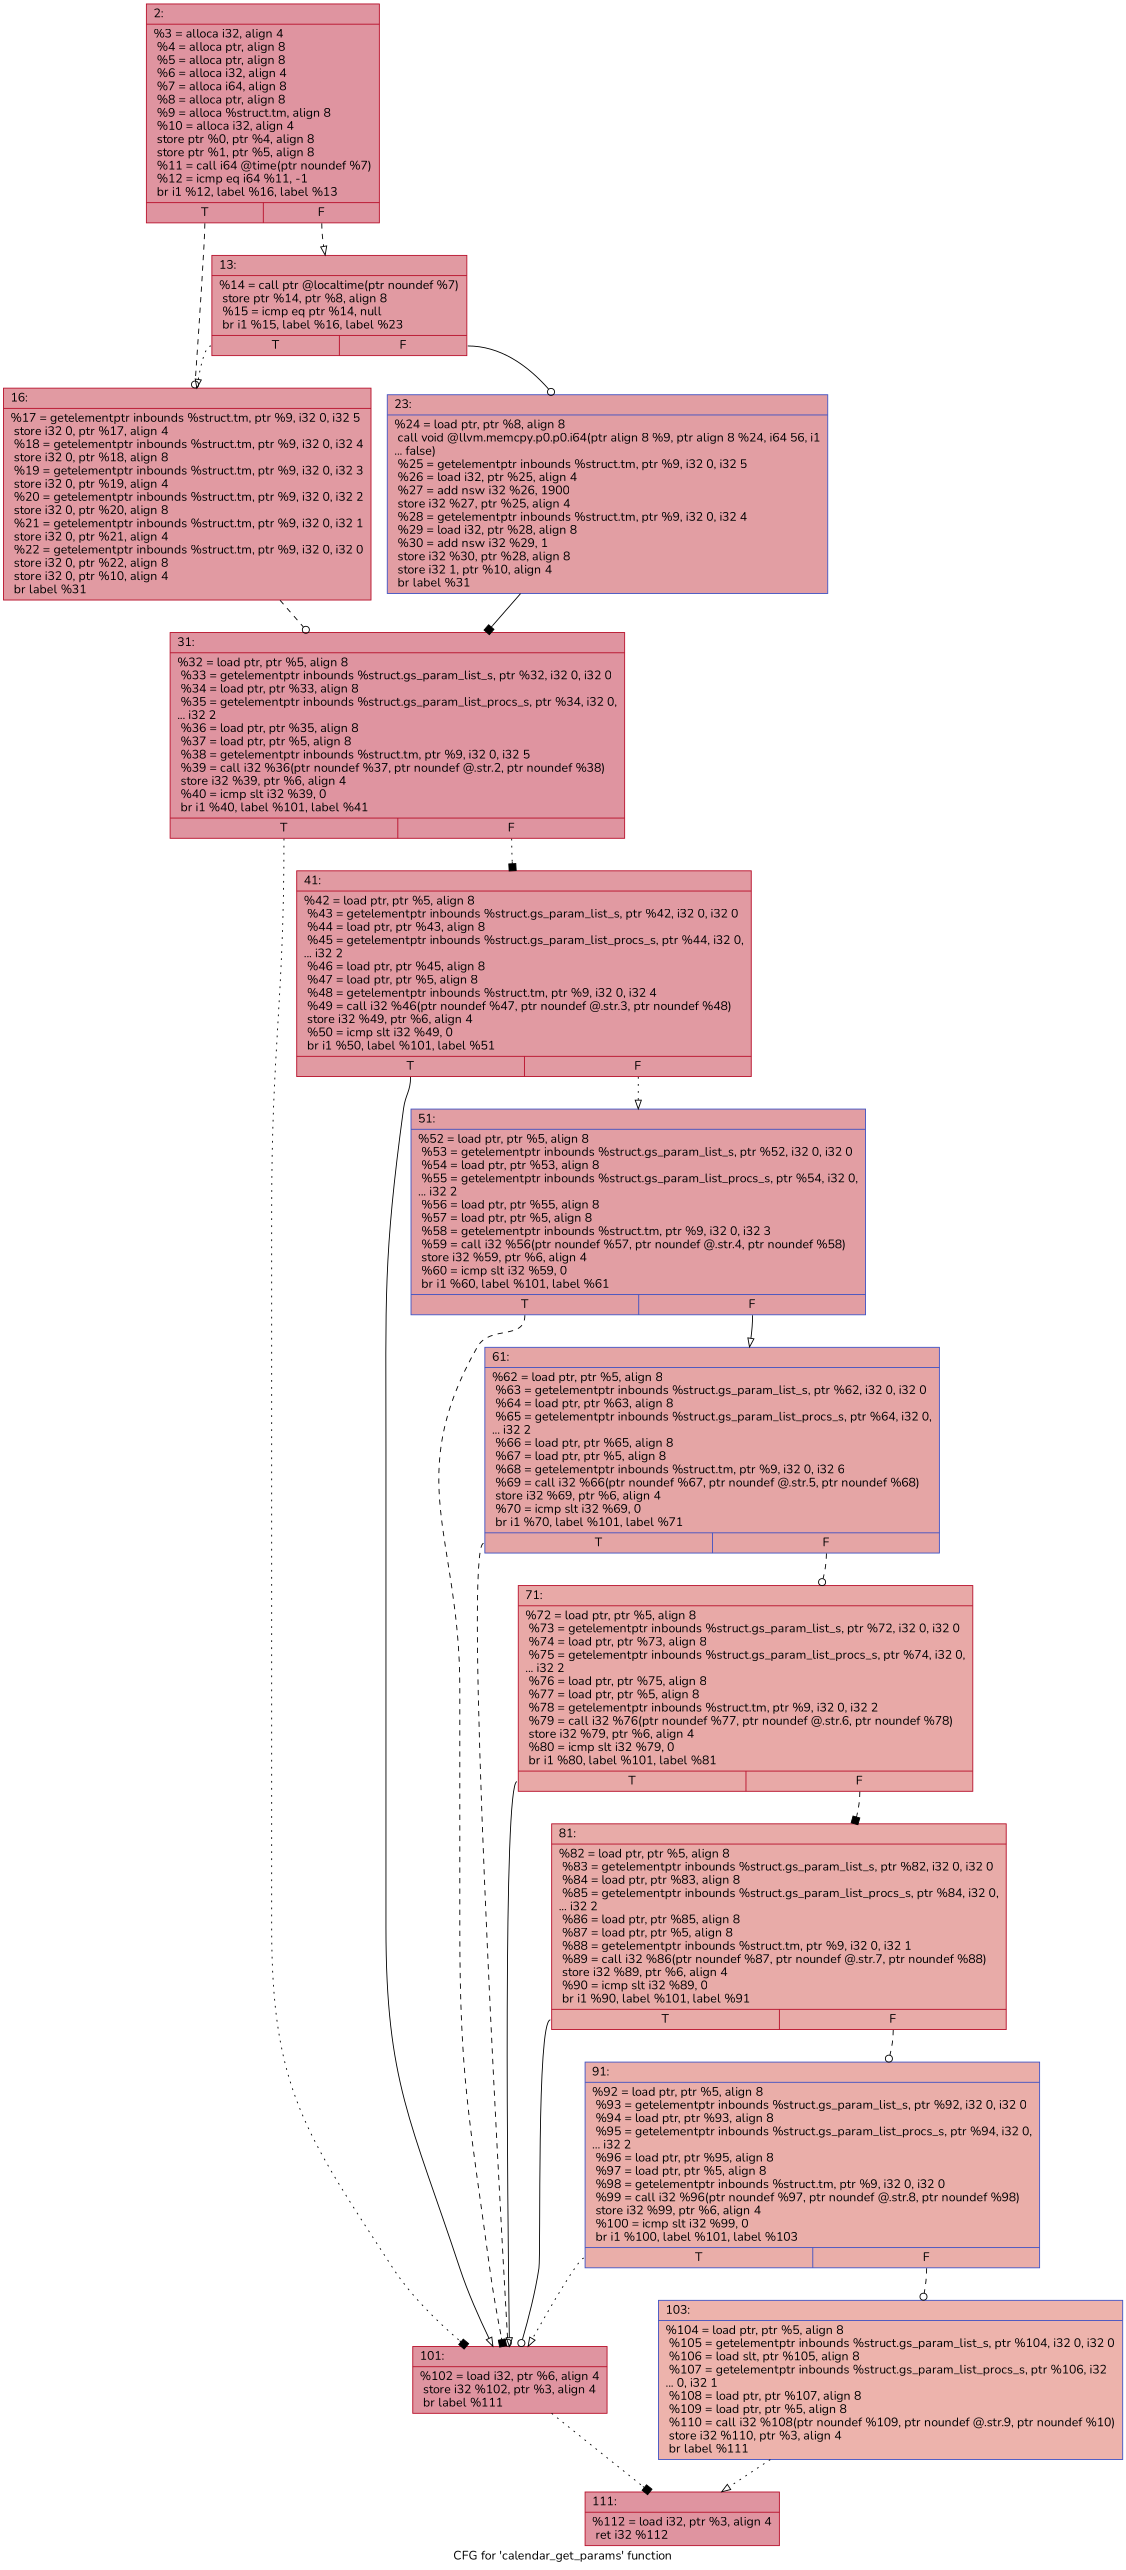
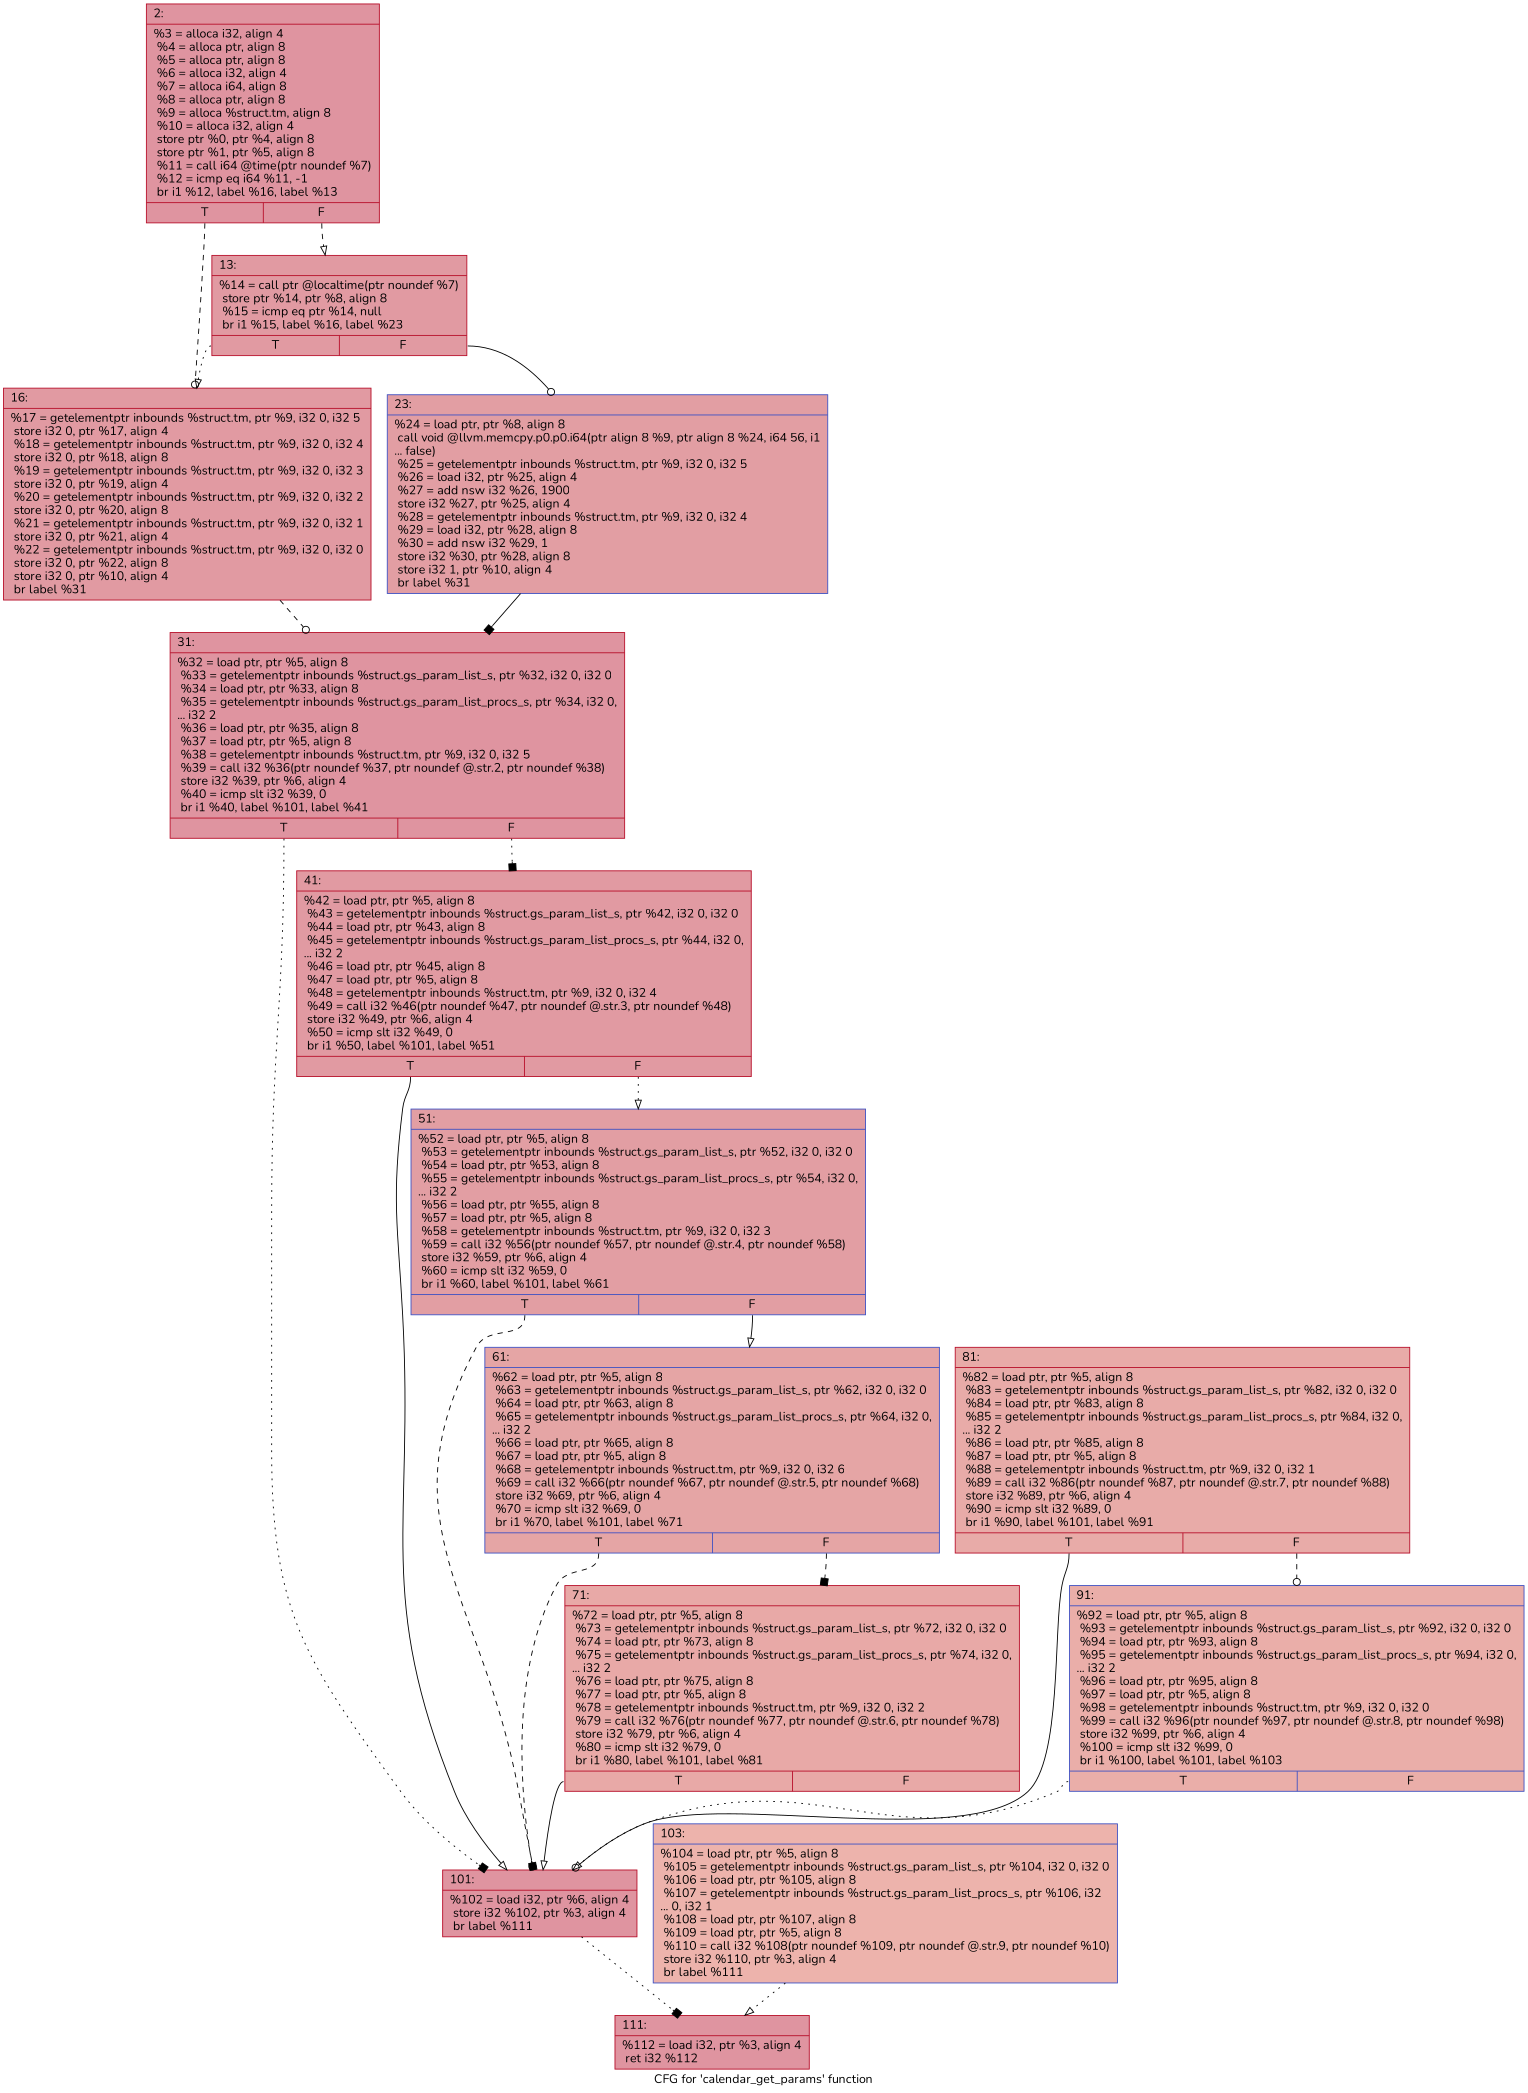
edge "61:" -> "71:": arrowhead odot -> box
edge "71:" -> "81:": removed
edge "91:" -> "103:": removed
node "103:": text "%106 = load slt, ptr %105, align 8" -> "%106 = load ptr, ptr %105, align 8"
